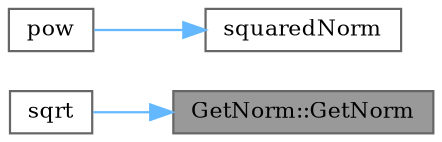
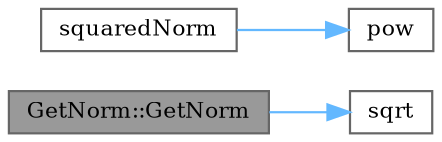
edge "pow" -> "squaredNorm": reversed
edge "sqrt" -> "GetNorm::GetNorm": reversed
